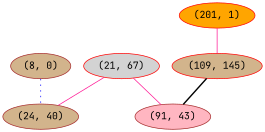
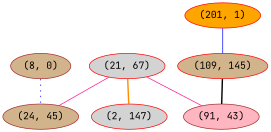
edge "(201, 1)" -- "(109, 145)": color deeppink -> blue
node "(24, 40)": label "(24, 40)" -> "(24, 45)"
node "(2, 147)": added
